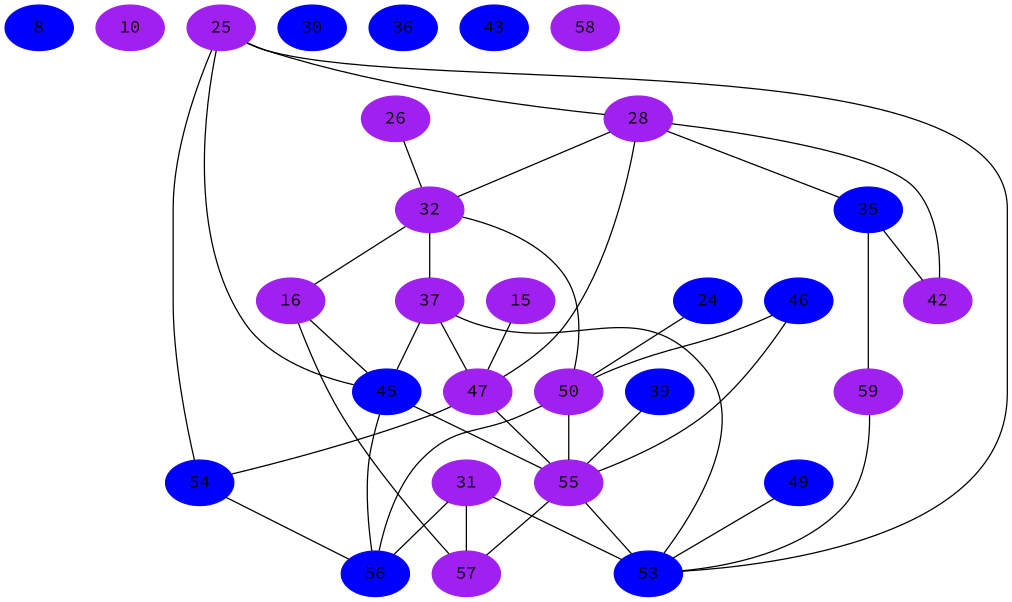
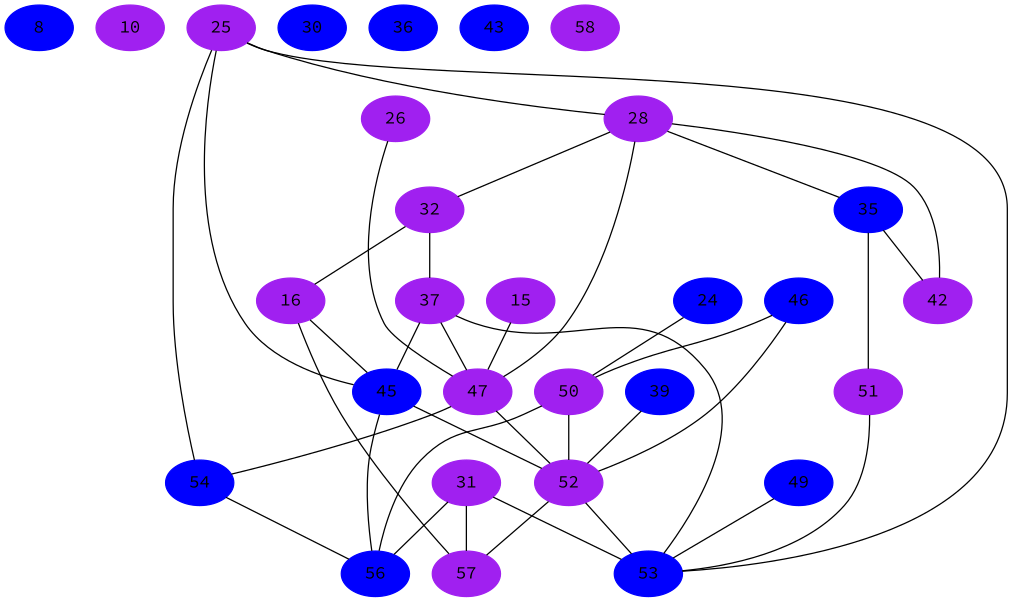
edge "26" -- "32": now "26" -- "47"
edge "32" -- "50": removed
node "59": label "59" -> "51"
node "55": label "55" -> "52"
